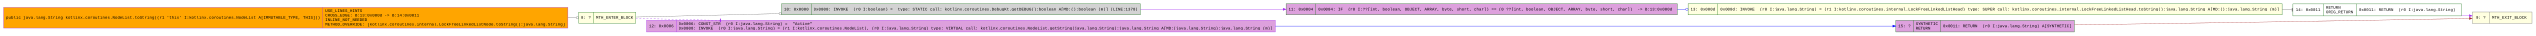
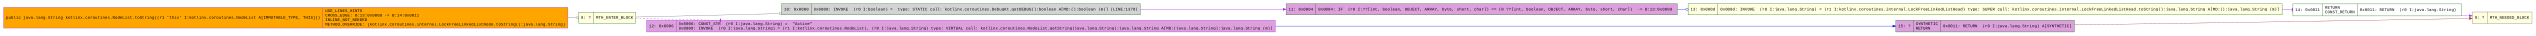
edge "13: 0x000d" -> "14: 0x0011": color gray40 -> purple
node "14: 0x0011": text "ORIG_RETURN" -> "CONST_RETURN"
node "9: ?": text "MTH_EXIT_BLOCK" -> "MTH_NEEDED_BLOCK"
